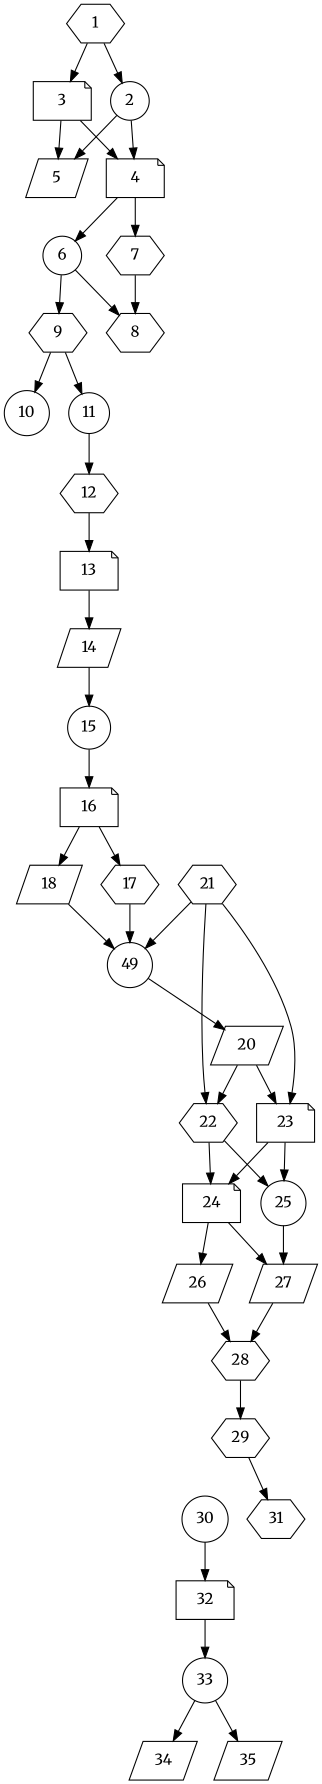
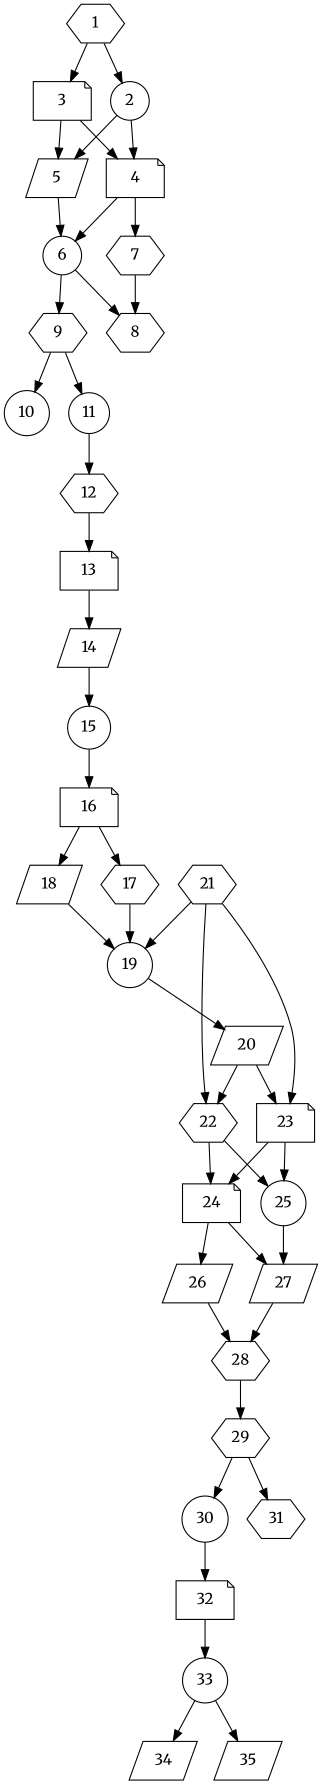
edge "5" -> "6": added
node "49": label "49" -> "19"
edge "29" -> "30": added
